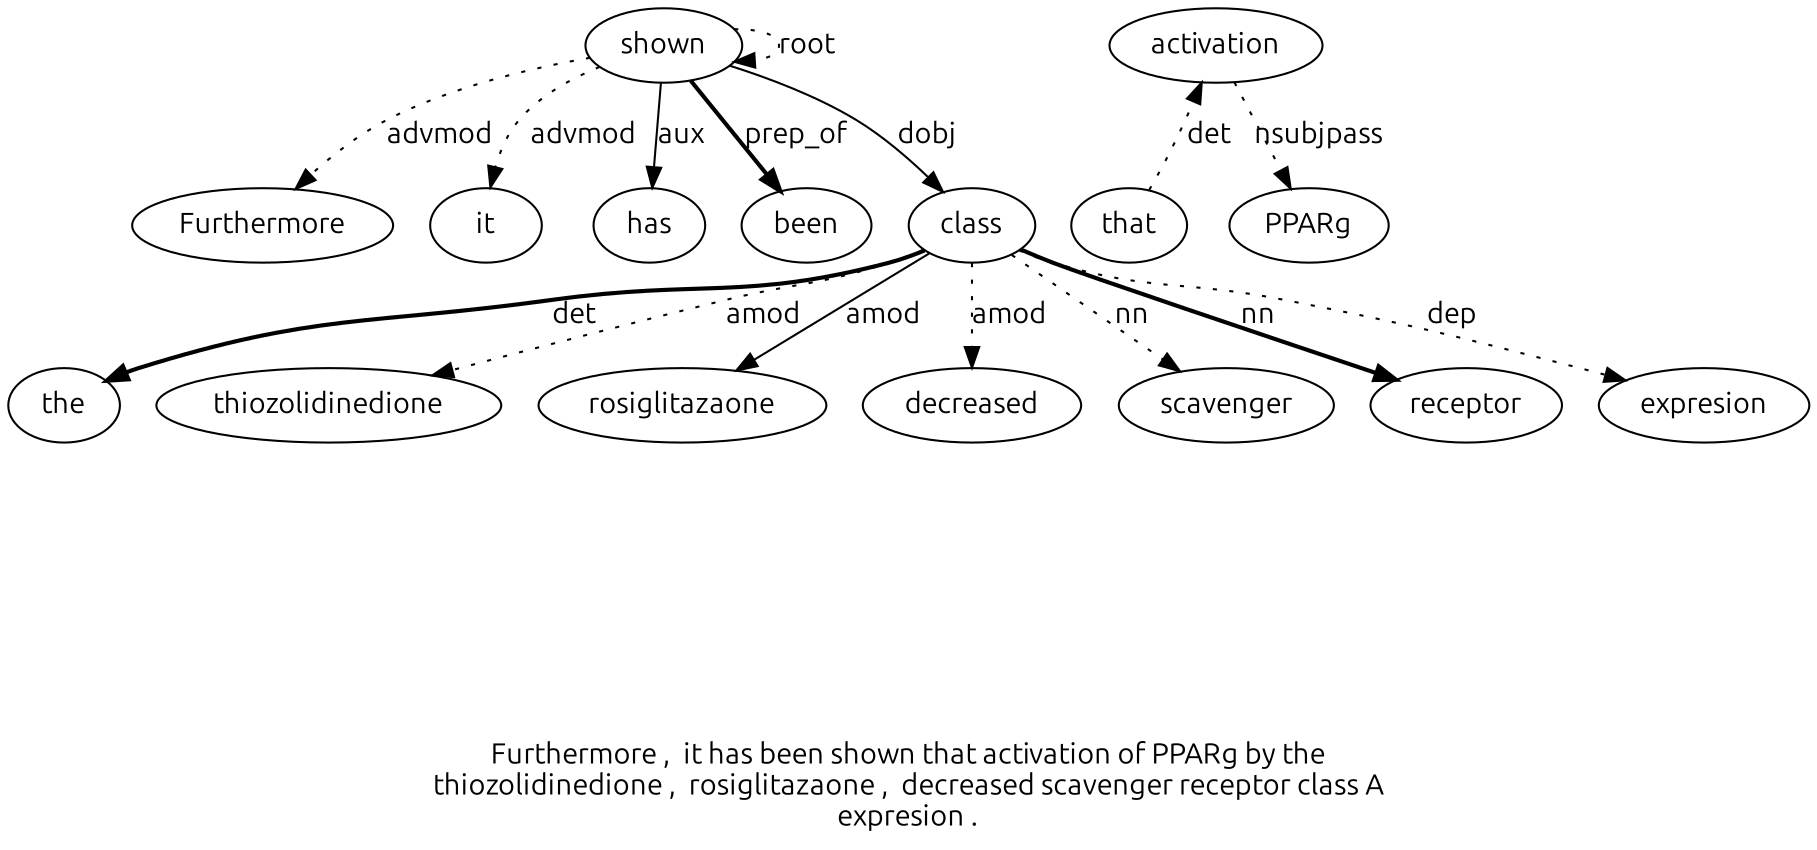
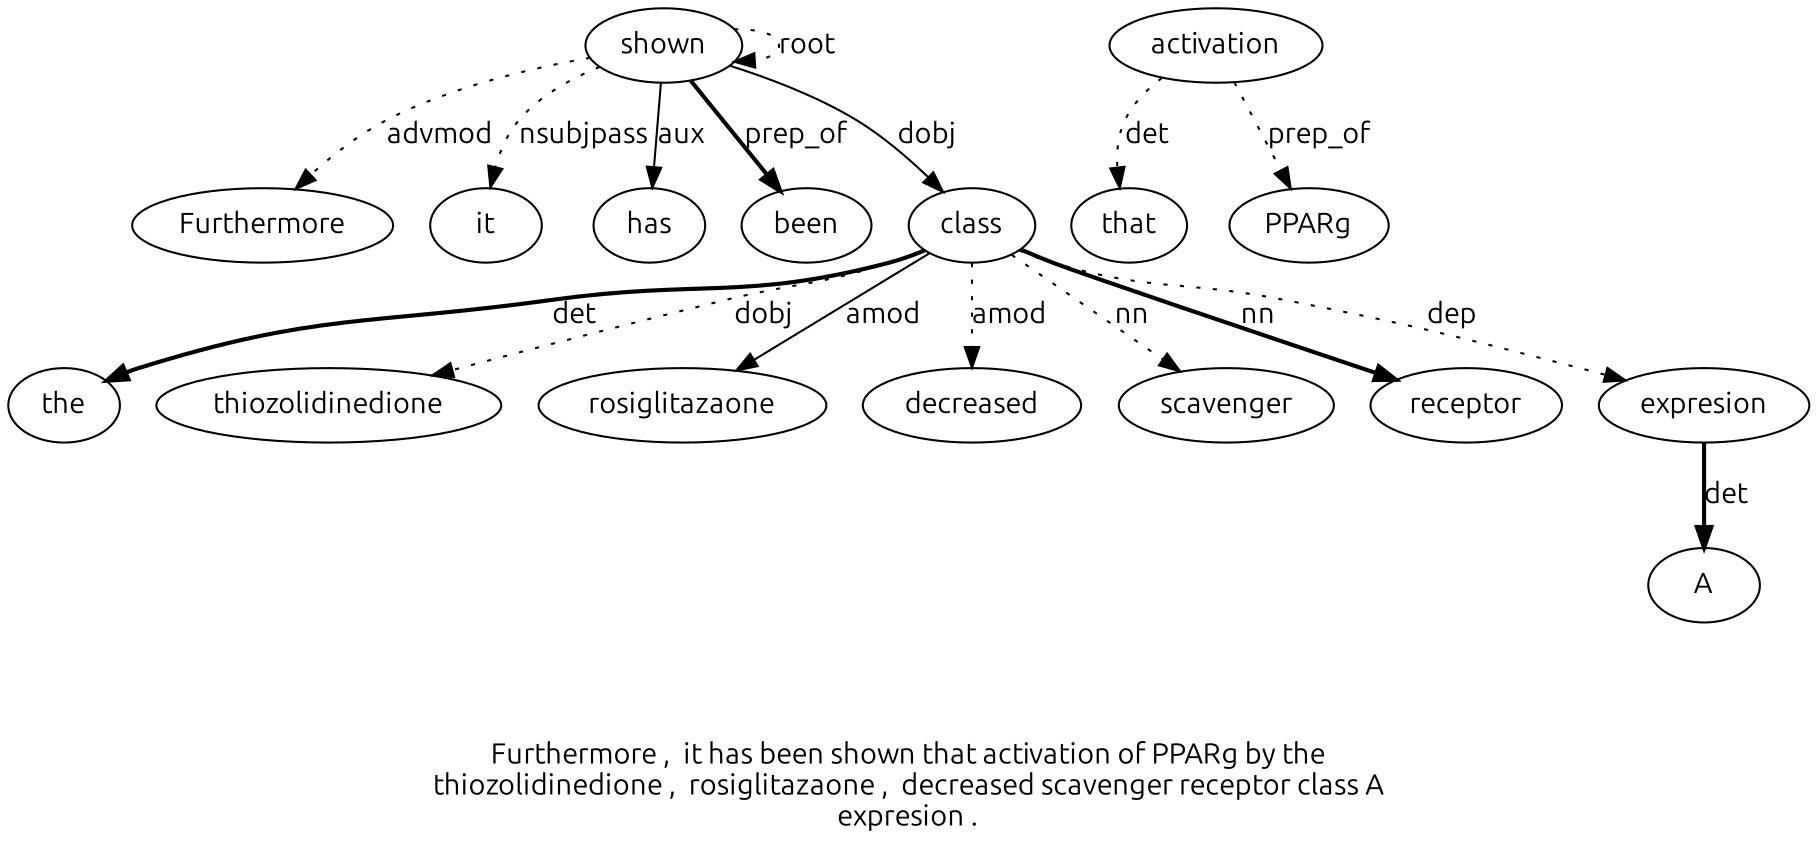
edge "shown" -> "it": label "advmod" -> "nsubjpass"
edge "activation" -> "PPARg": label "nsubjpass" -> "prep_of"
edge "that" -> "activation": reversed
edge "class" -> "thiozolidinedione": label "amod" -> "dobj"
node "A": added
